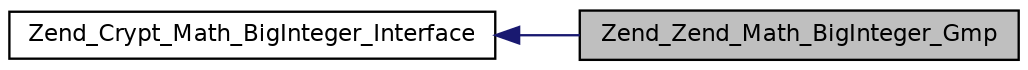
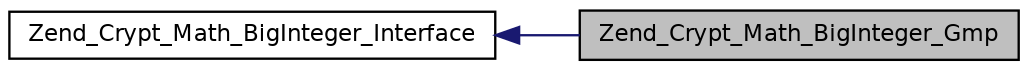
node "Zend_Zend_Math_BigInteger_Gmp": label "Zend_Zend_Math_BigInteger_Gmp" -> "Zend_Crypt_Math_BigInteger_Gmp"
